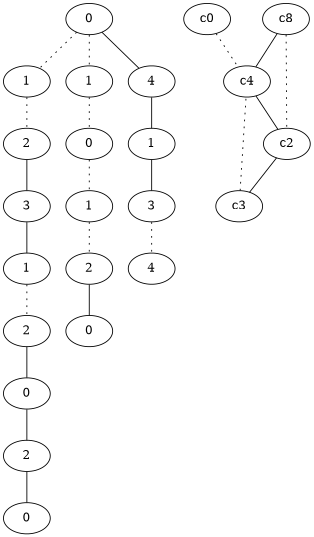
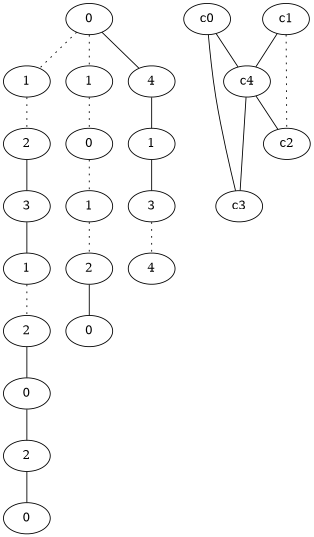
node "c8": label "c8" -> "c1"
edge "c0" -- "c4": style dotted -> solid
edge "c4" -- "c3": style dotted -> solid
edge "c2" -- "c3": now "c0" -- "c3"
